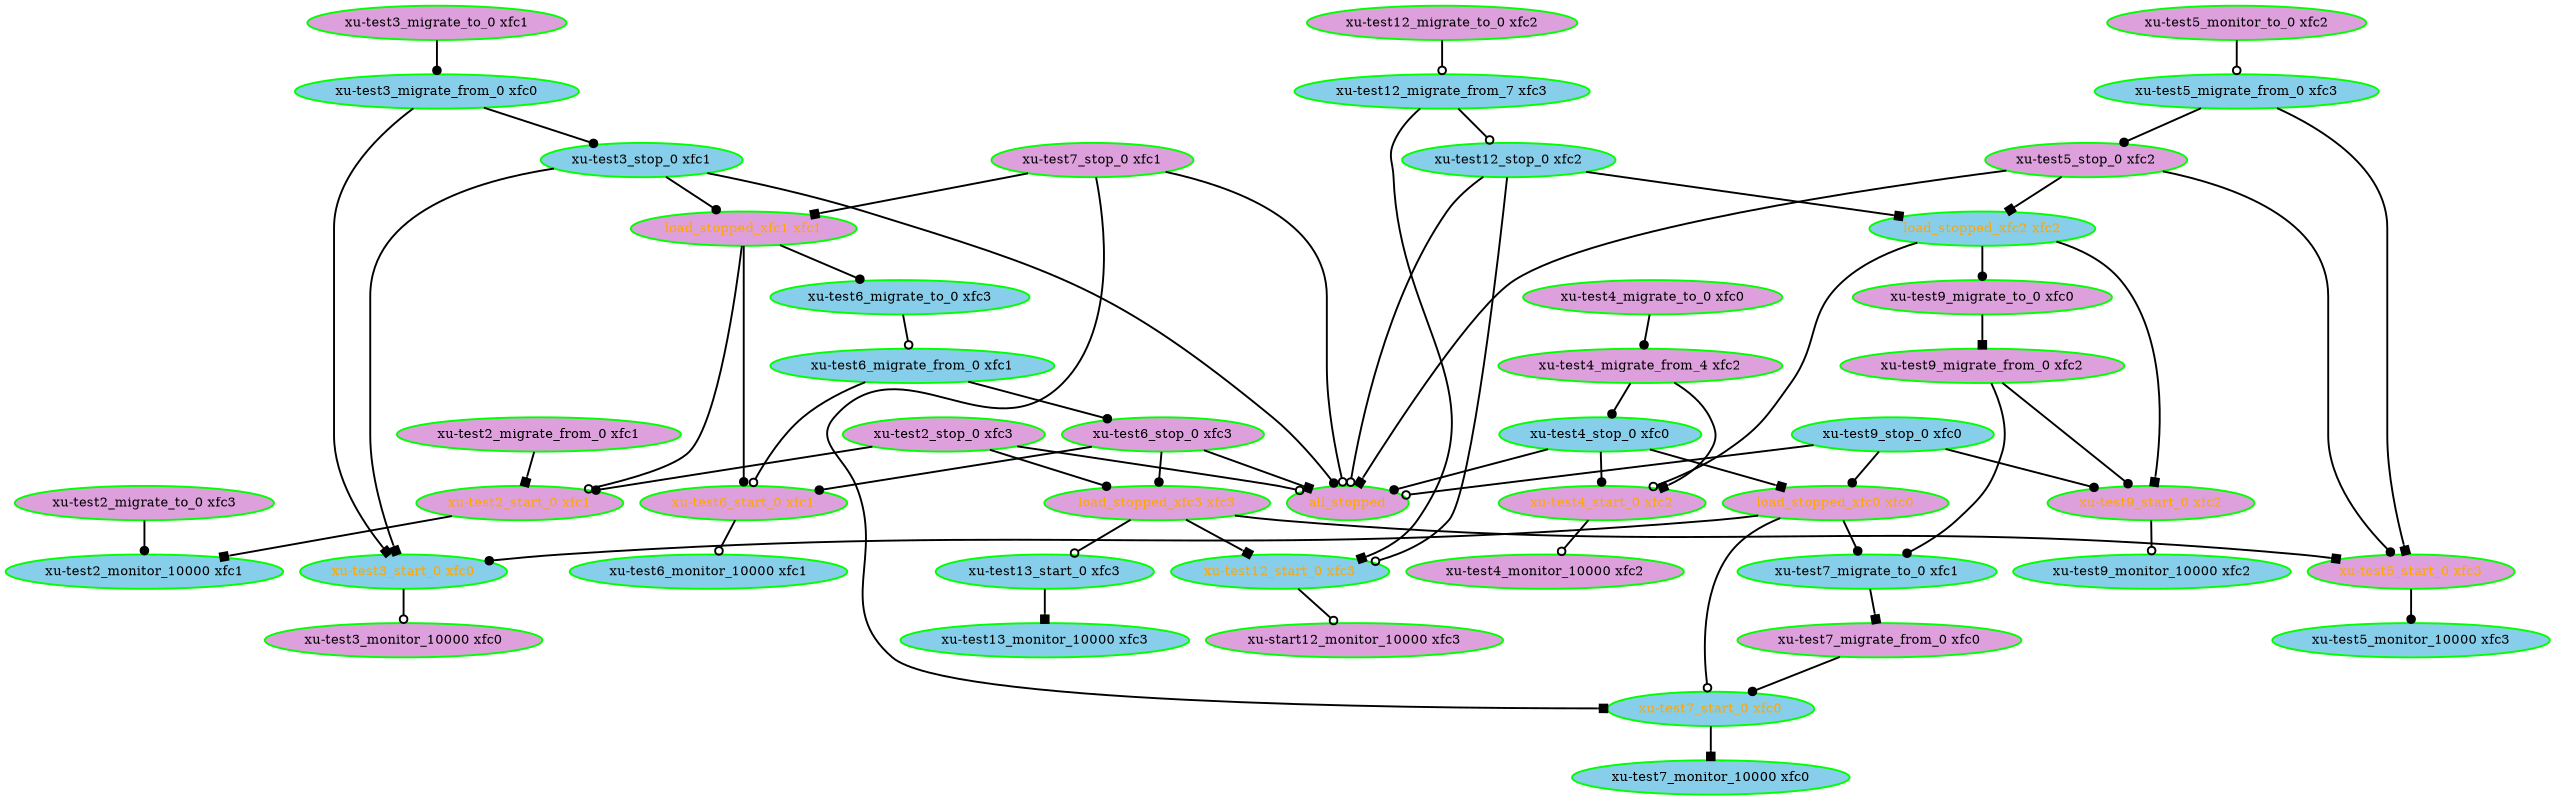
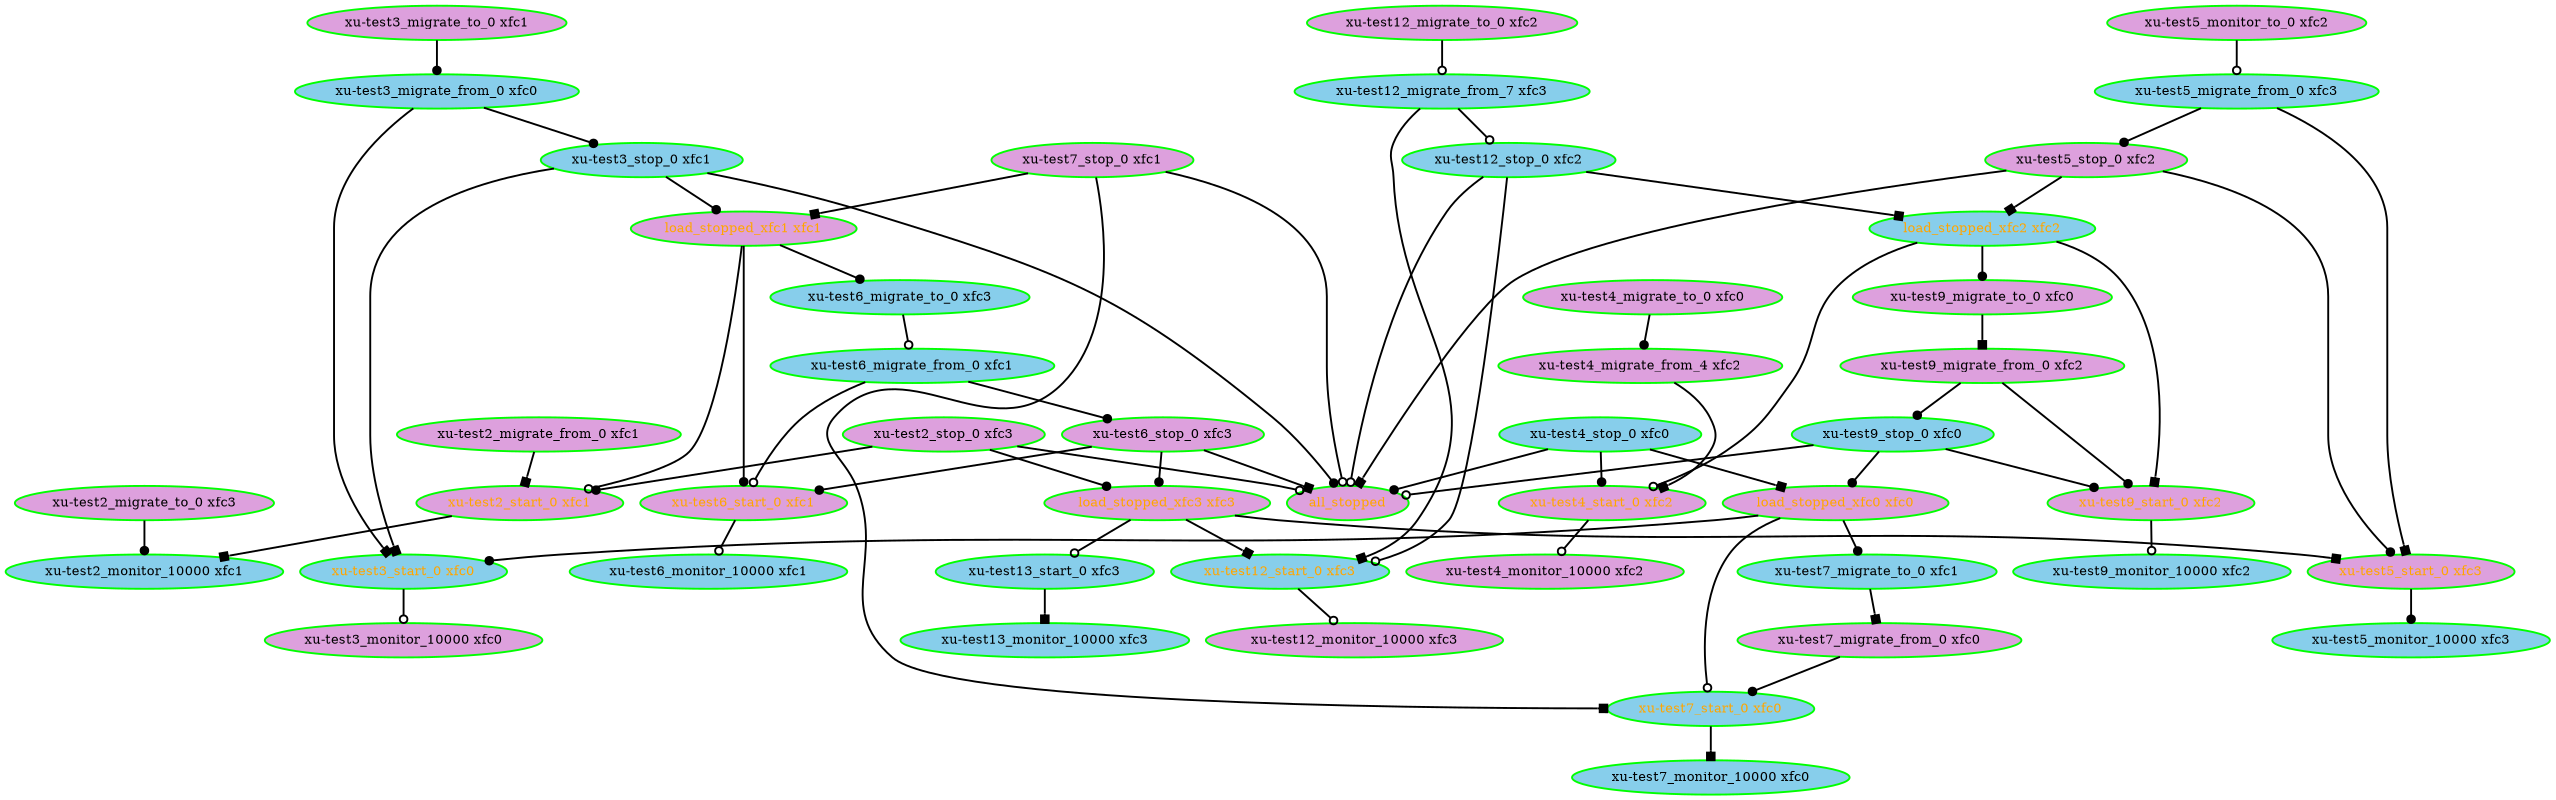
edge "xu-test4_migrate_from_4 xfc2" -> "xu-test4_stop_0 xfc0": removed
edge "xu-test9_migrate_from_0 xfc2" -> "xu-test7_migrate_to_0 xfc1": now "xu-test9_migrate_from_0 xfc2" -> "xu-test9_stop_0 xfc0"
node "xu-start12_monitor_10000 xfc3": label "xu-start12_monitor_10000 xfc3" -> "xu-test12_monitor_10000 xfc3"
